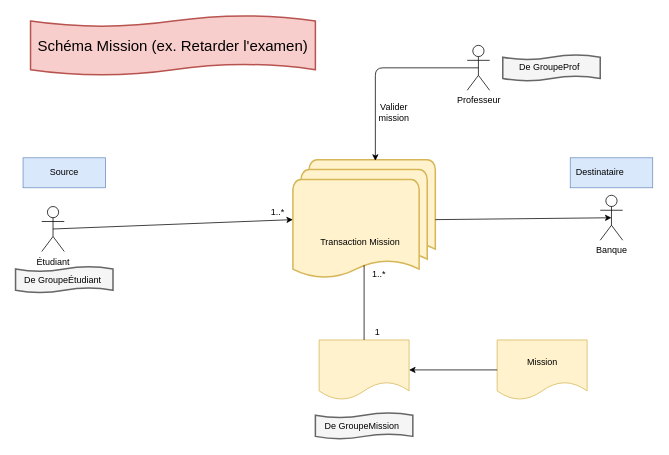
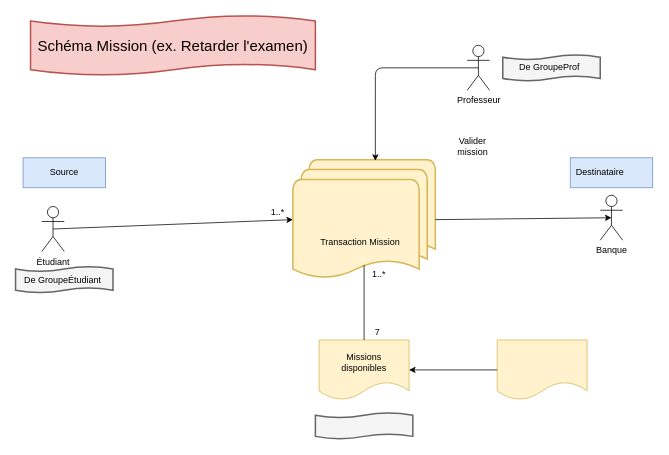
node "Valider mission": moved (394, 113) -> (473, 147)
node "1": label "1" -> "7"
node "Missions disponibles": added
node "Mission": removed
node "De GroupeMission": removed
